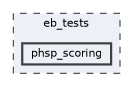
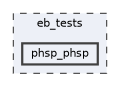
node "phsp_scoring": label "phsp_scoring" -> "phsp_phsp"
